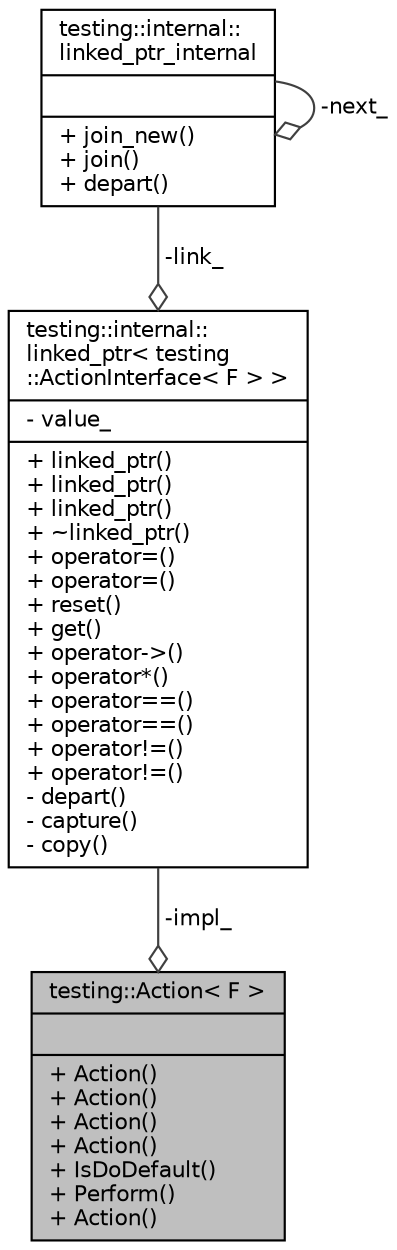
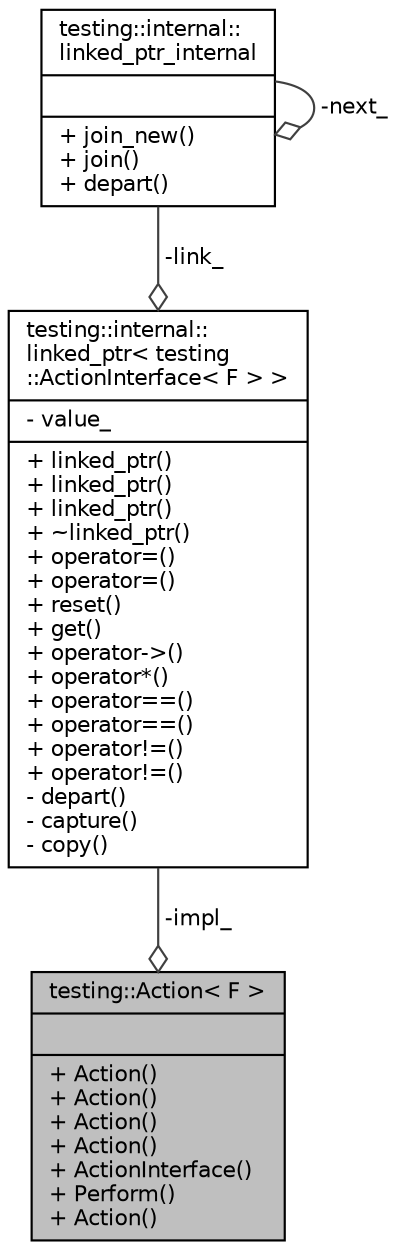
node "testing::Action< F >": text "+ IsDoDefault()" -> "+ ActionInterface()"
